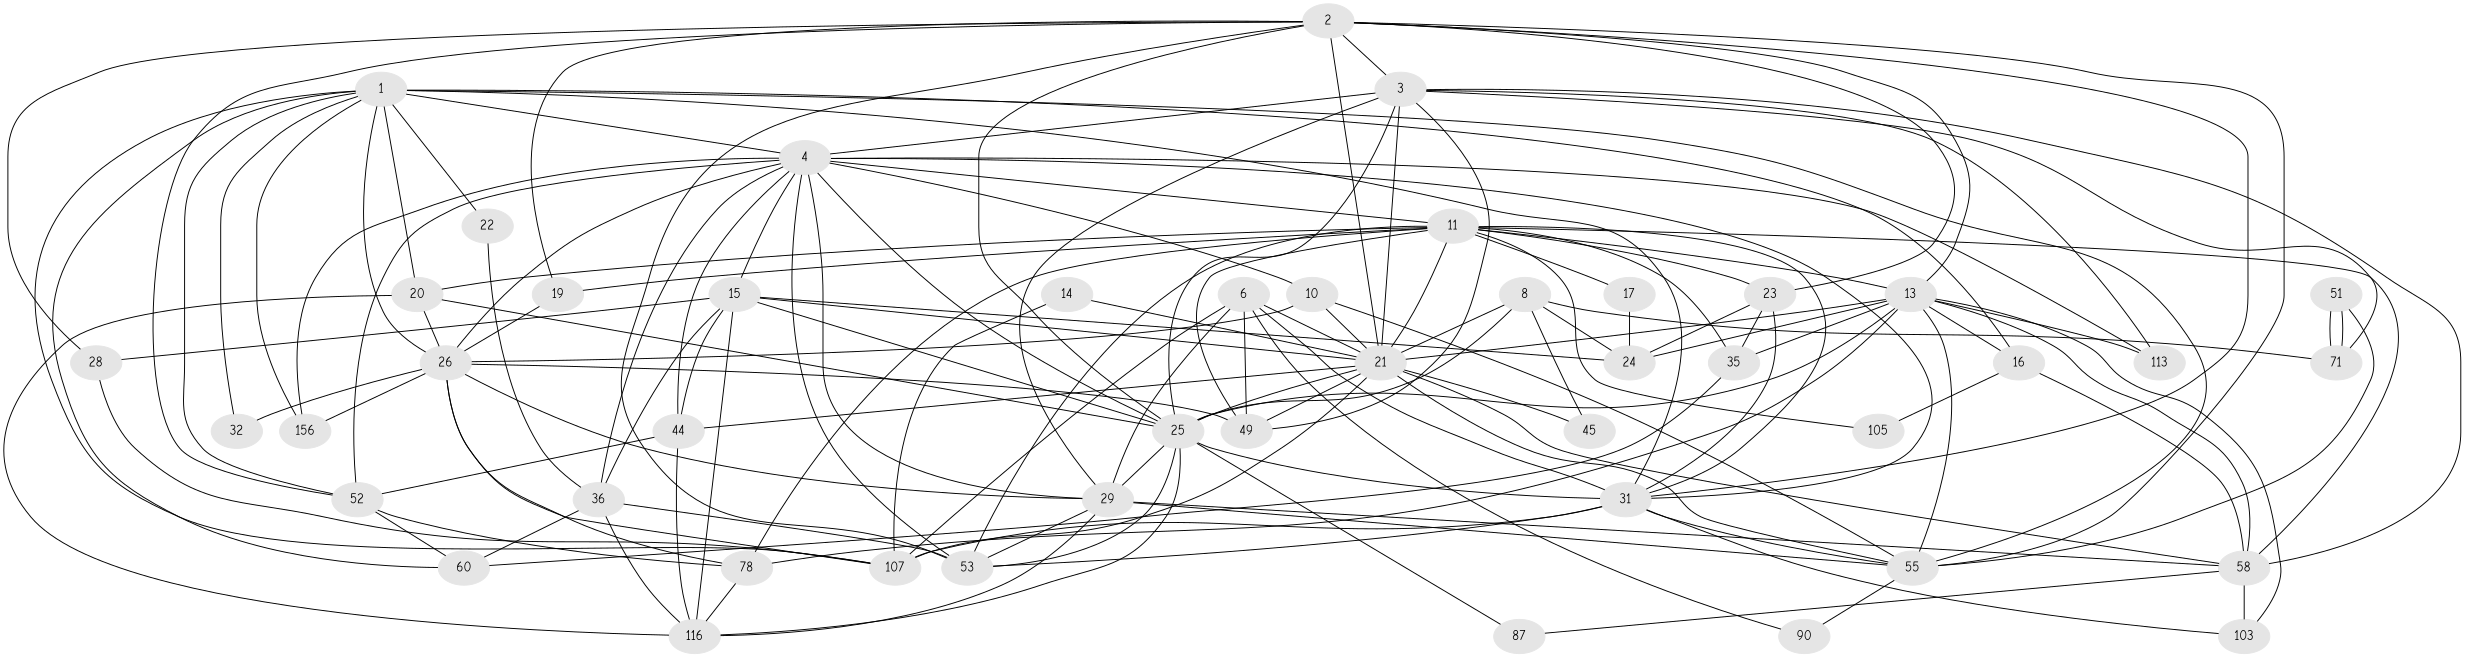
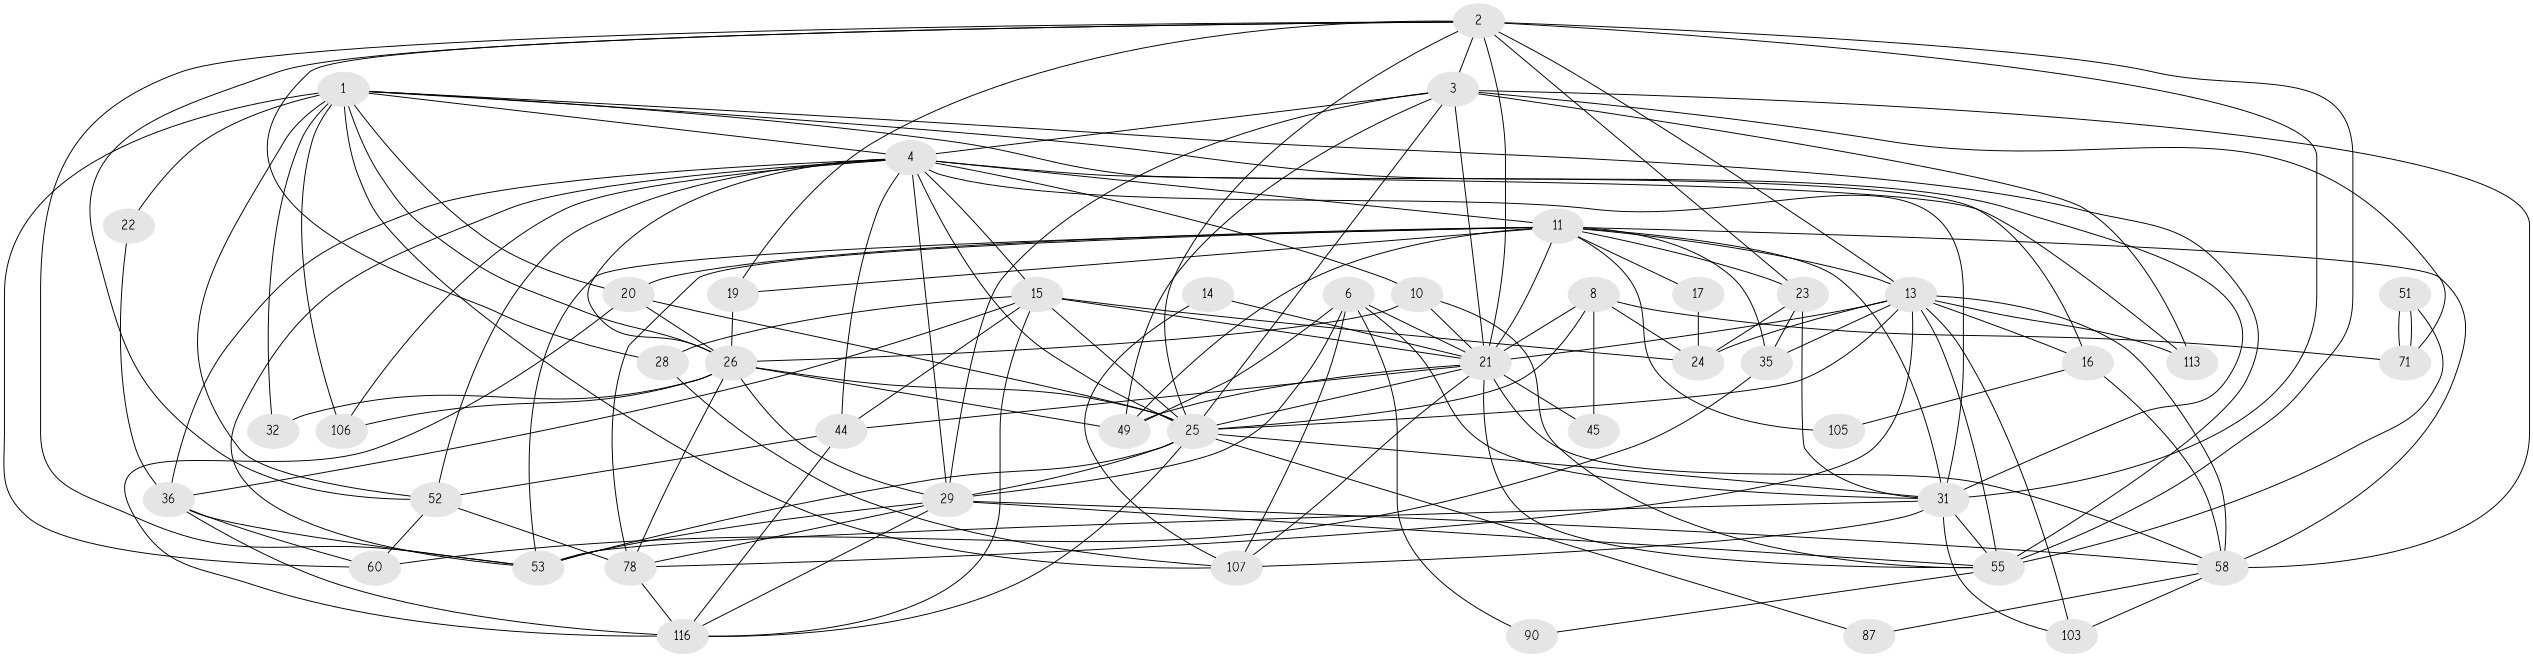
node "156": label "156" -> "106"
edge "26" -- "107": now "26" -- "25"
edge "29" -- "78": added
